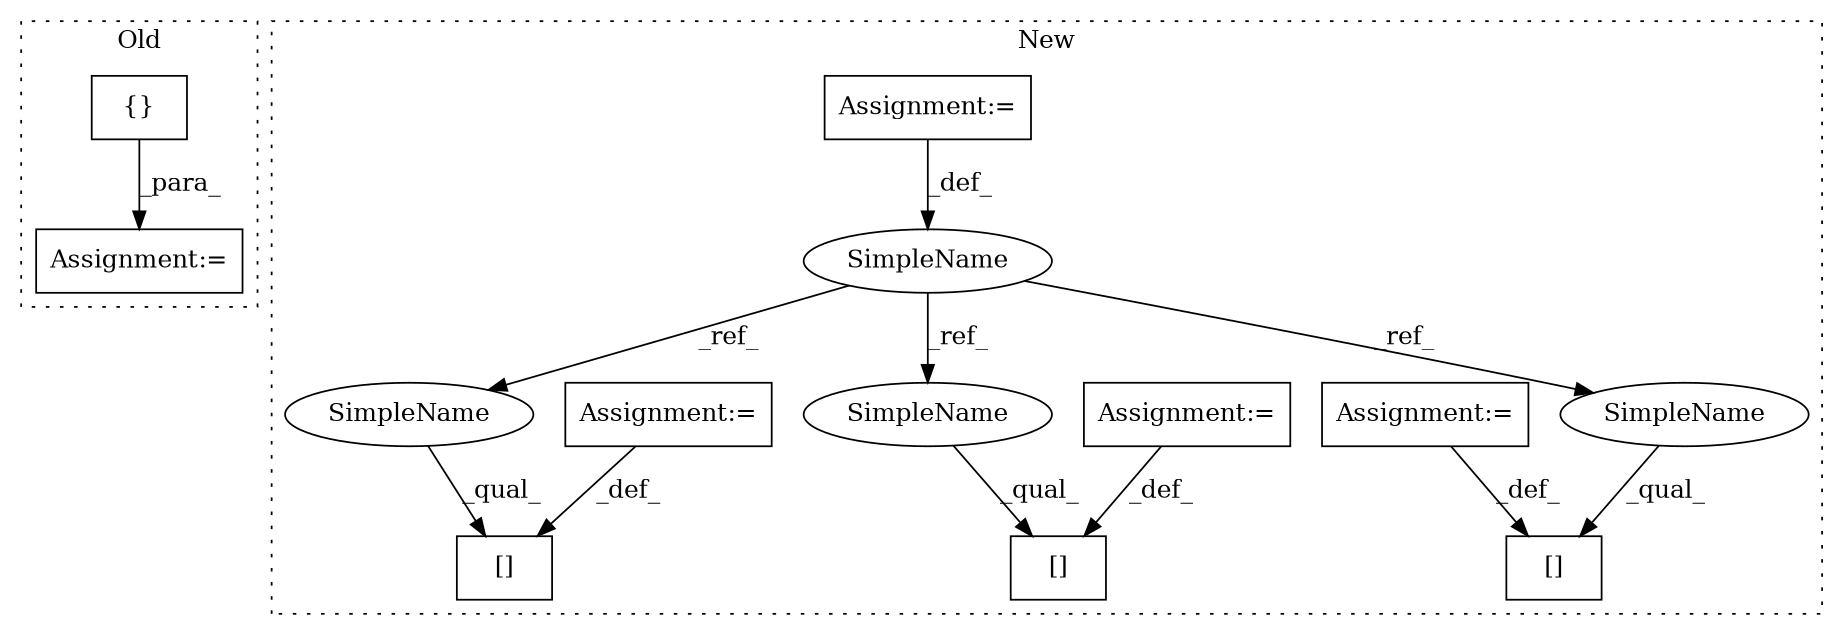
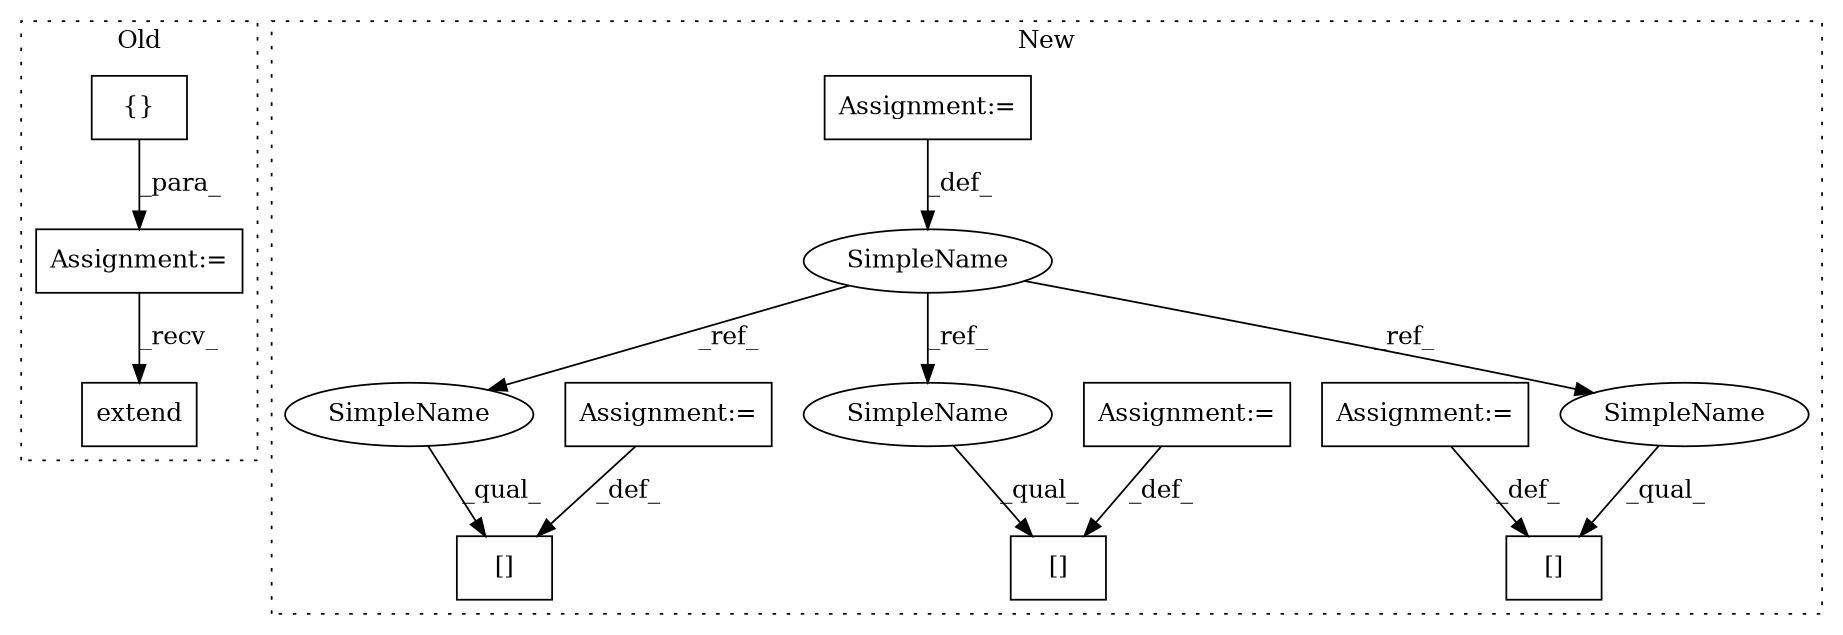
node "extend": added
